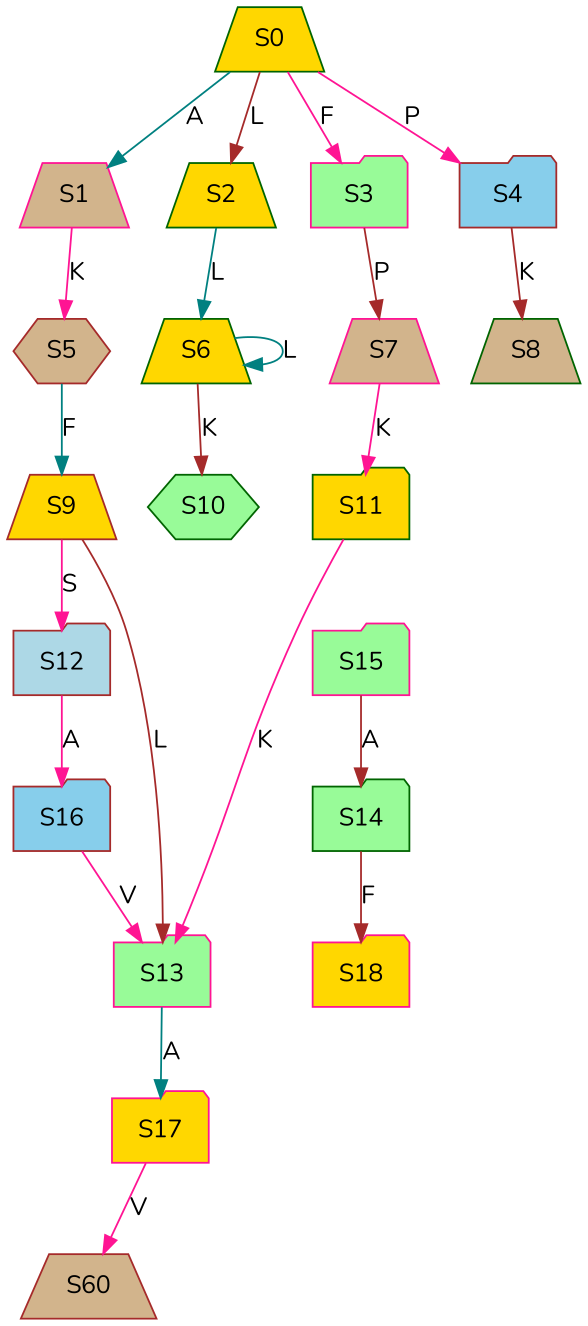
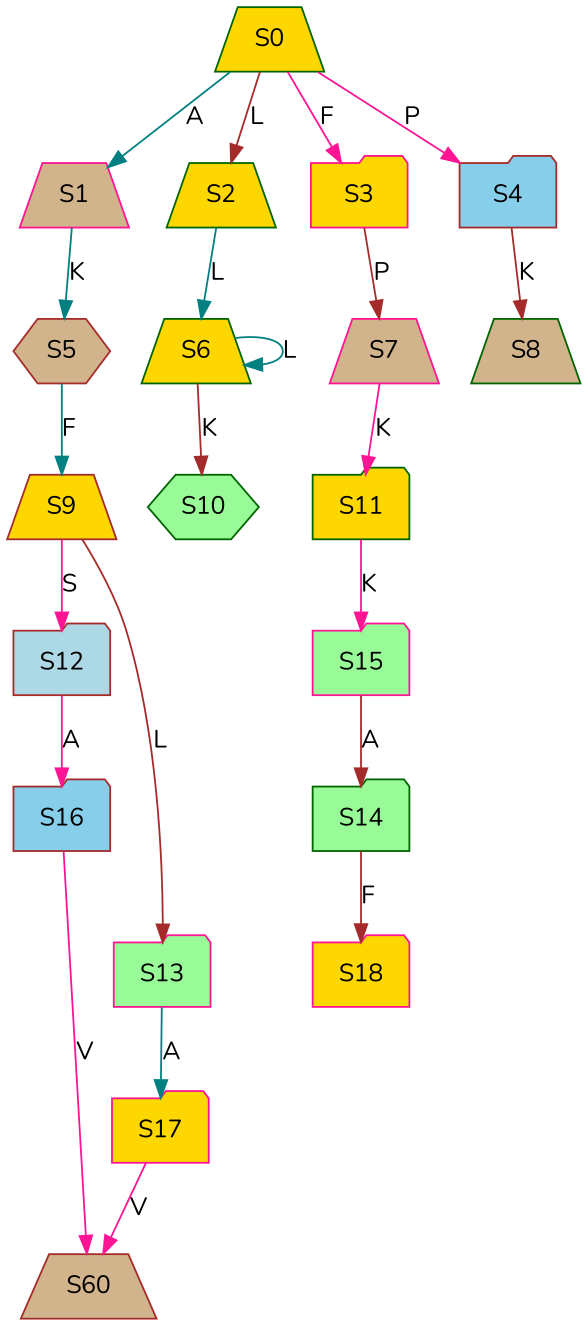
node "S3": fillcolor palegreen -> gold
edge "S1" -> "S5": color deeppink -> teal
edge "S11" -> "S13": now "S11" -> "S15"
edge "S16" -> "S13": now "S16" -> "S60"
